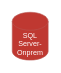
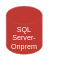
node "SQL Server-Onprem": moved (30, 36) -> (24, 30)
